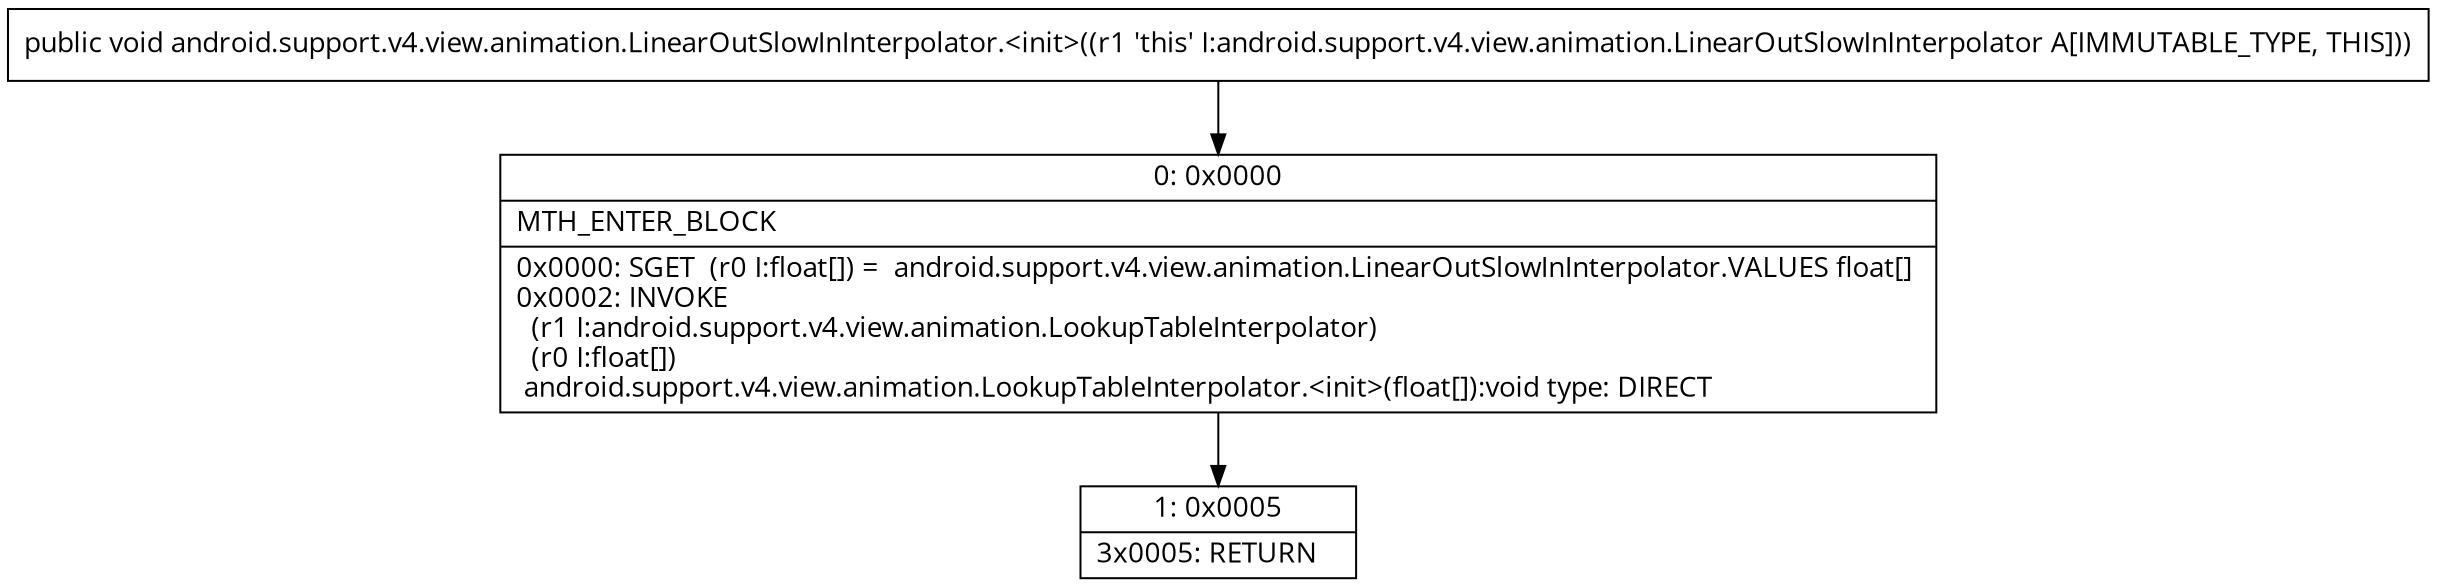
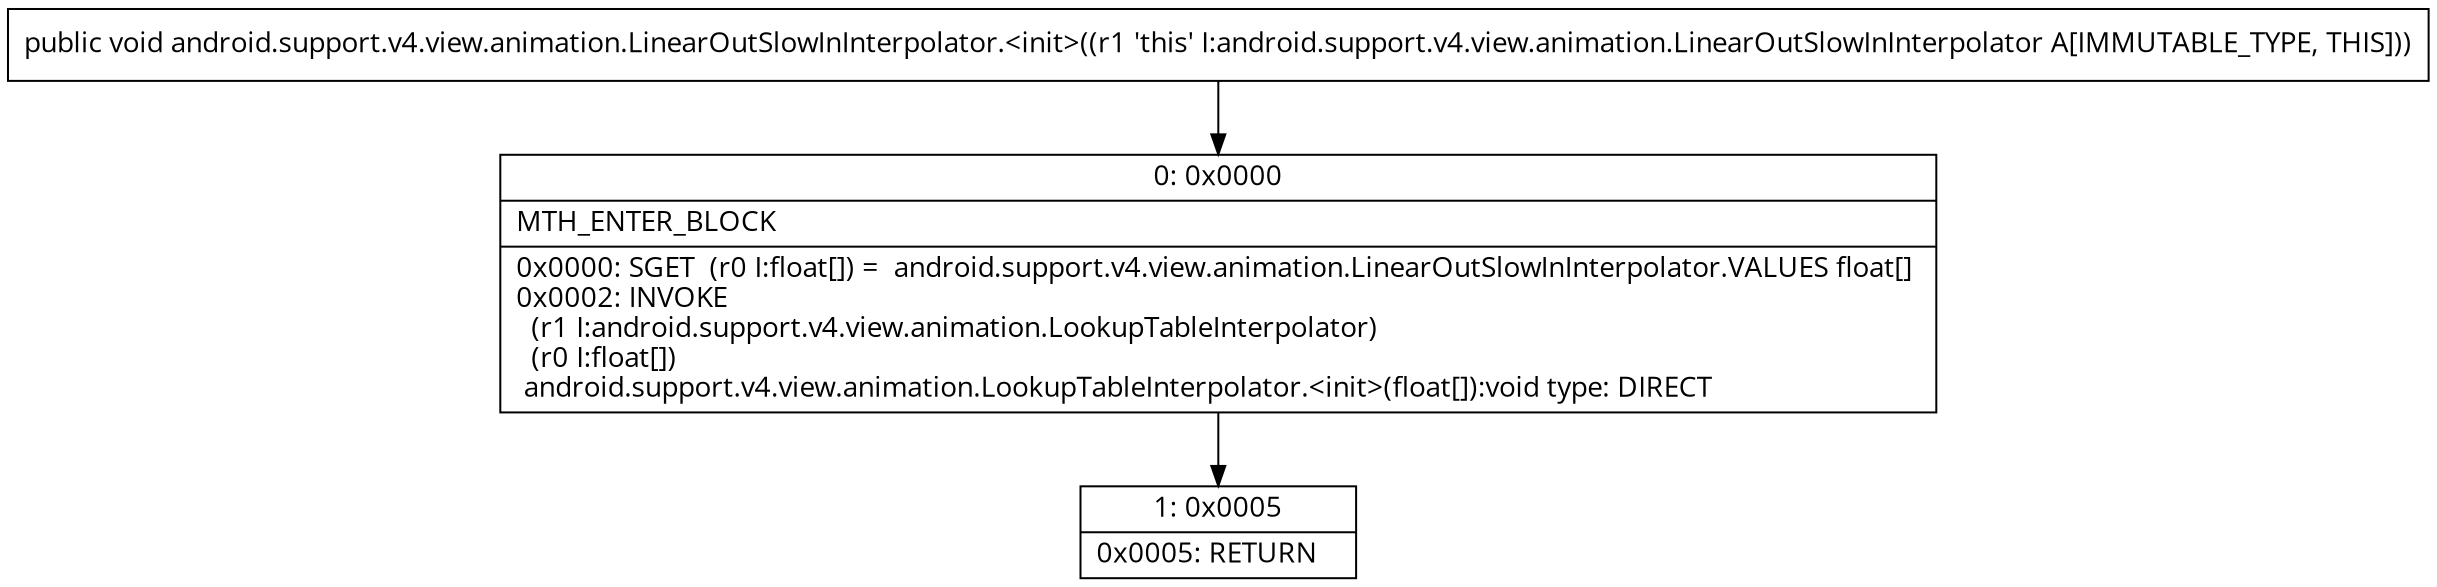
node "1: 0x0005": text "3x0005: RETURN" -> "0x0005: RETURN"
